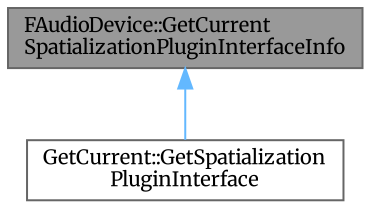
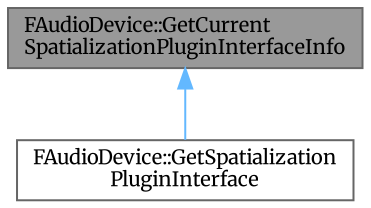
node "GetCurrent::GetSpatialization PluginInterface": label "GetCurrent::GetSpatialization PluginInterface" -> "FAudioDevice::GetSpatialization PluginInterface"
